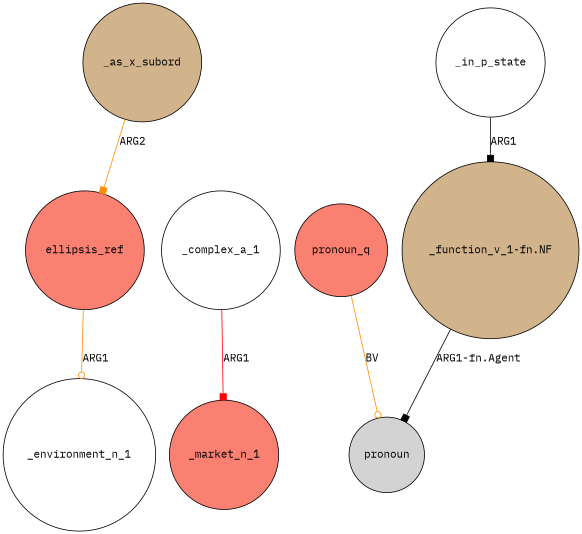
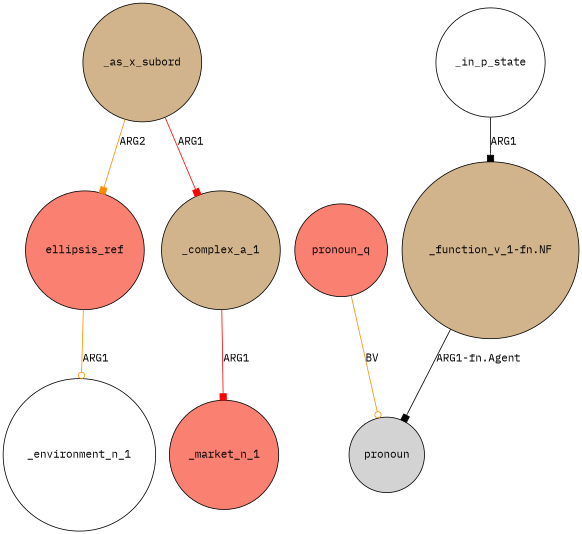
edge "_as_x_subord" -> "_complex_a_1": added, label "ARG1"
node "_complex_a_1": fillcolor white -> tan
